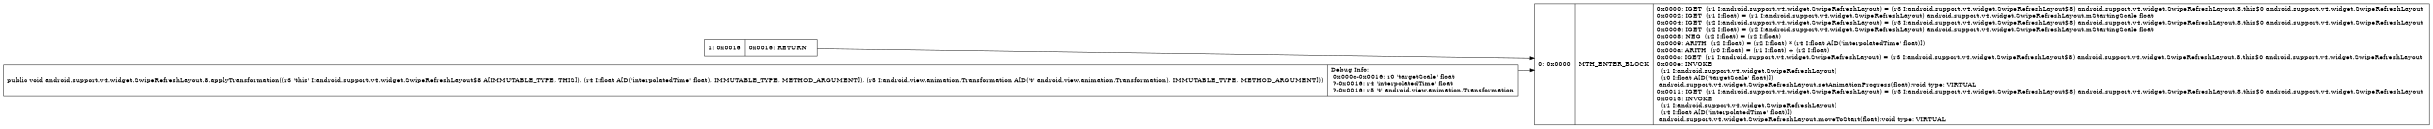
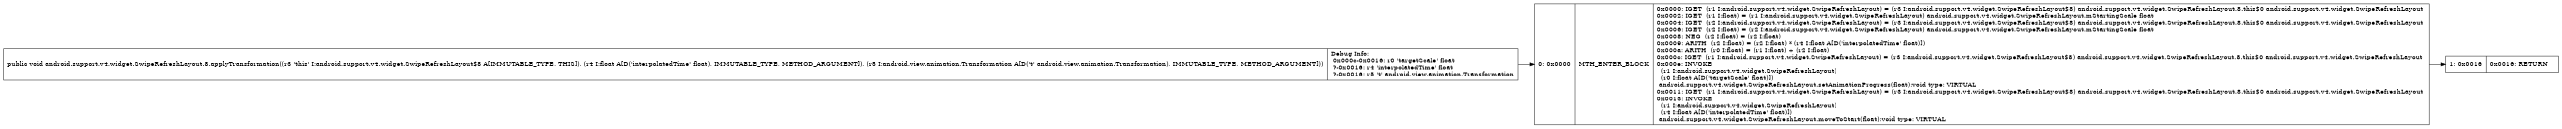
edge "1: 0x0016" -> "0: 0x0000": reversed
